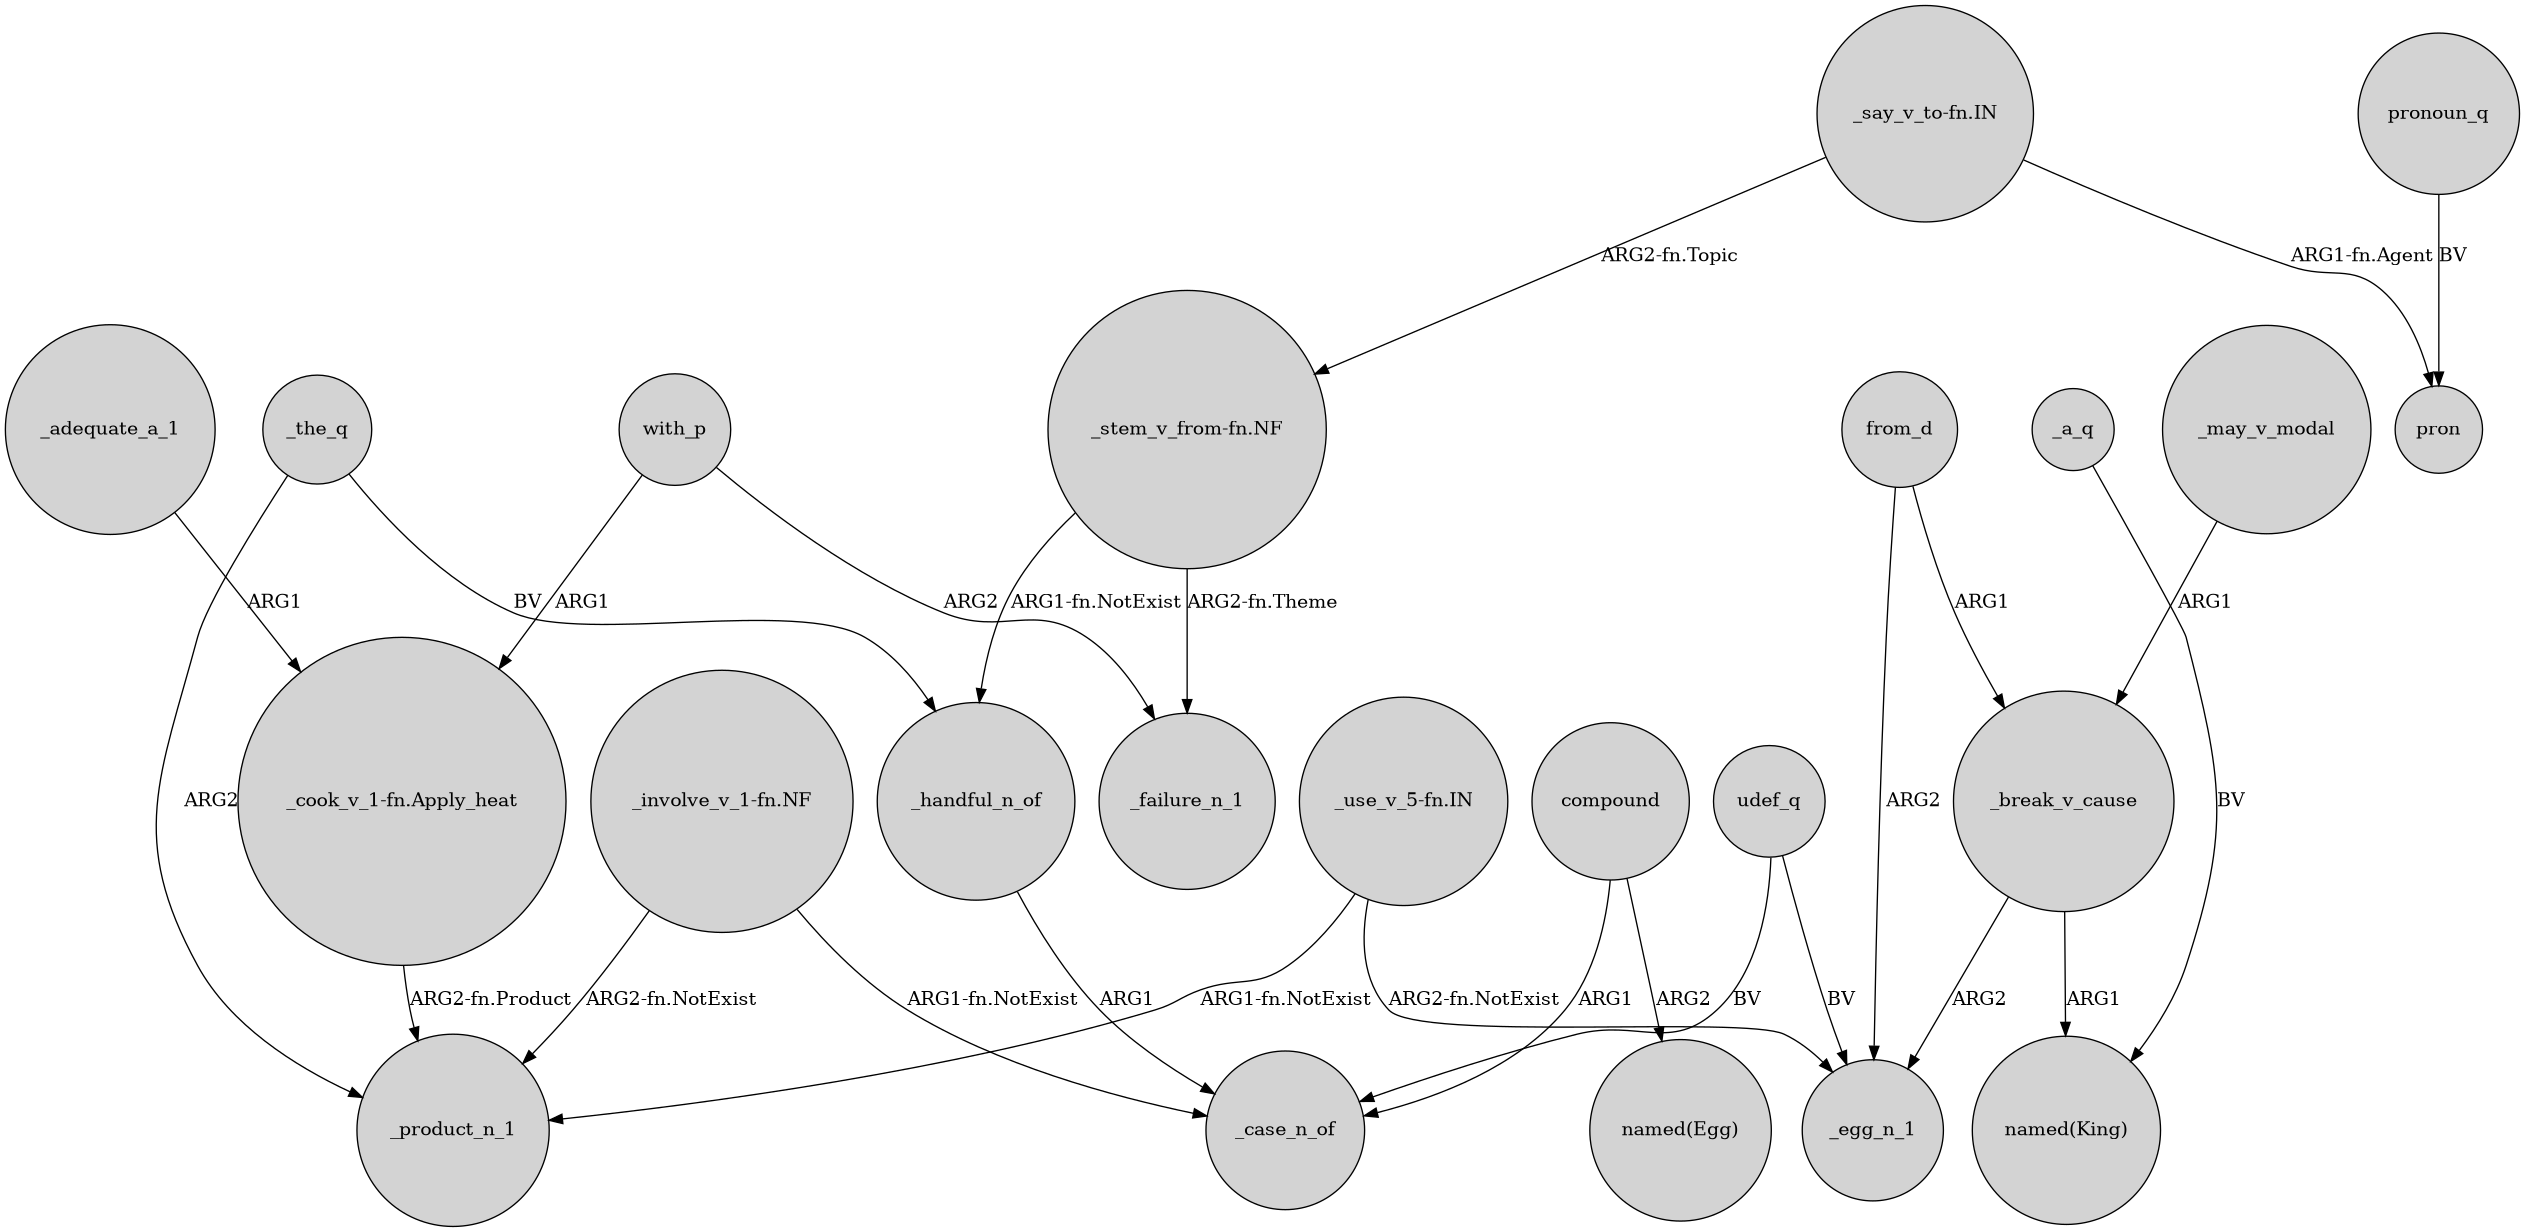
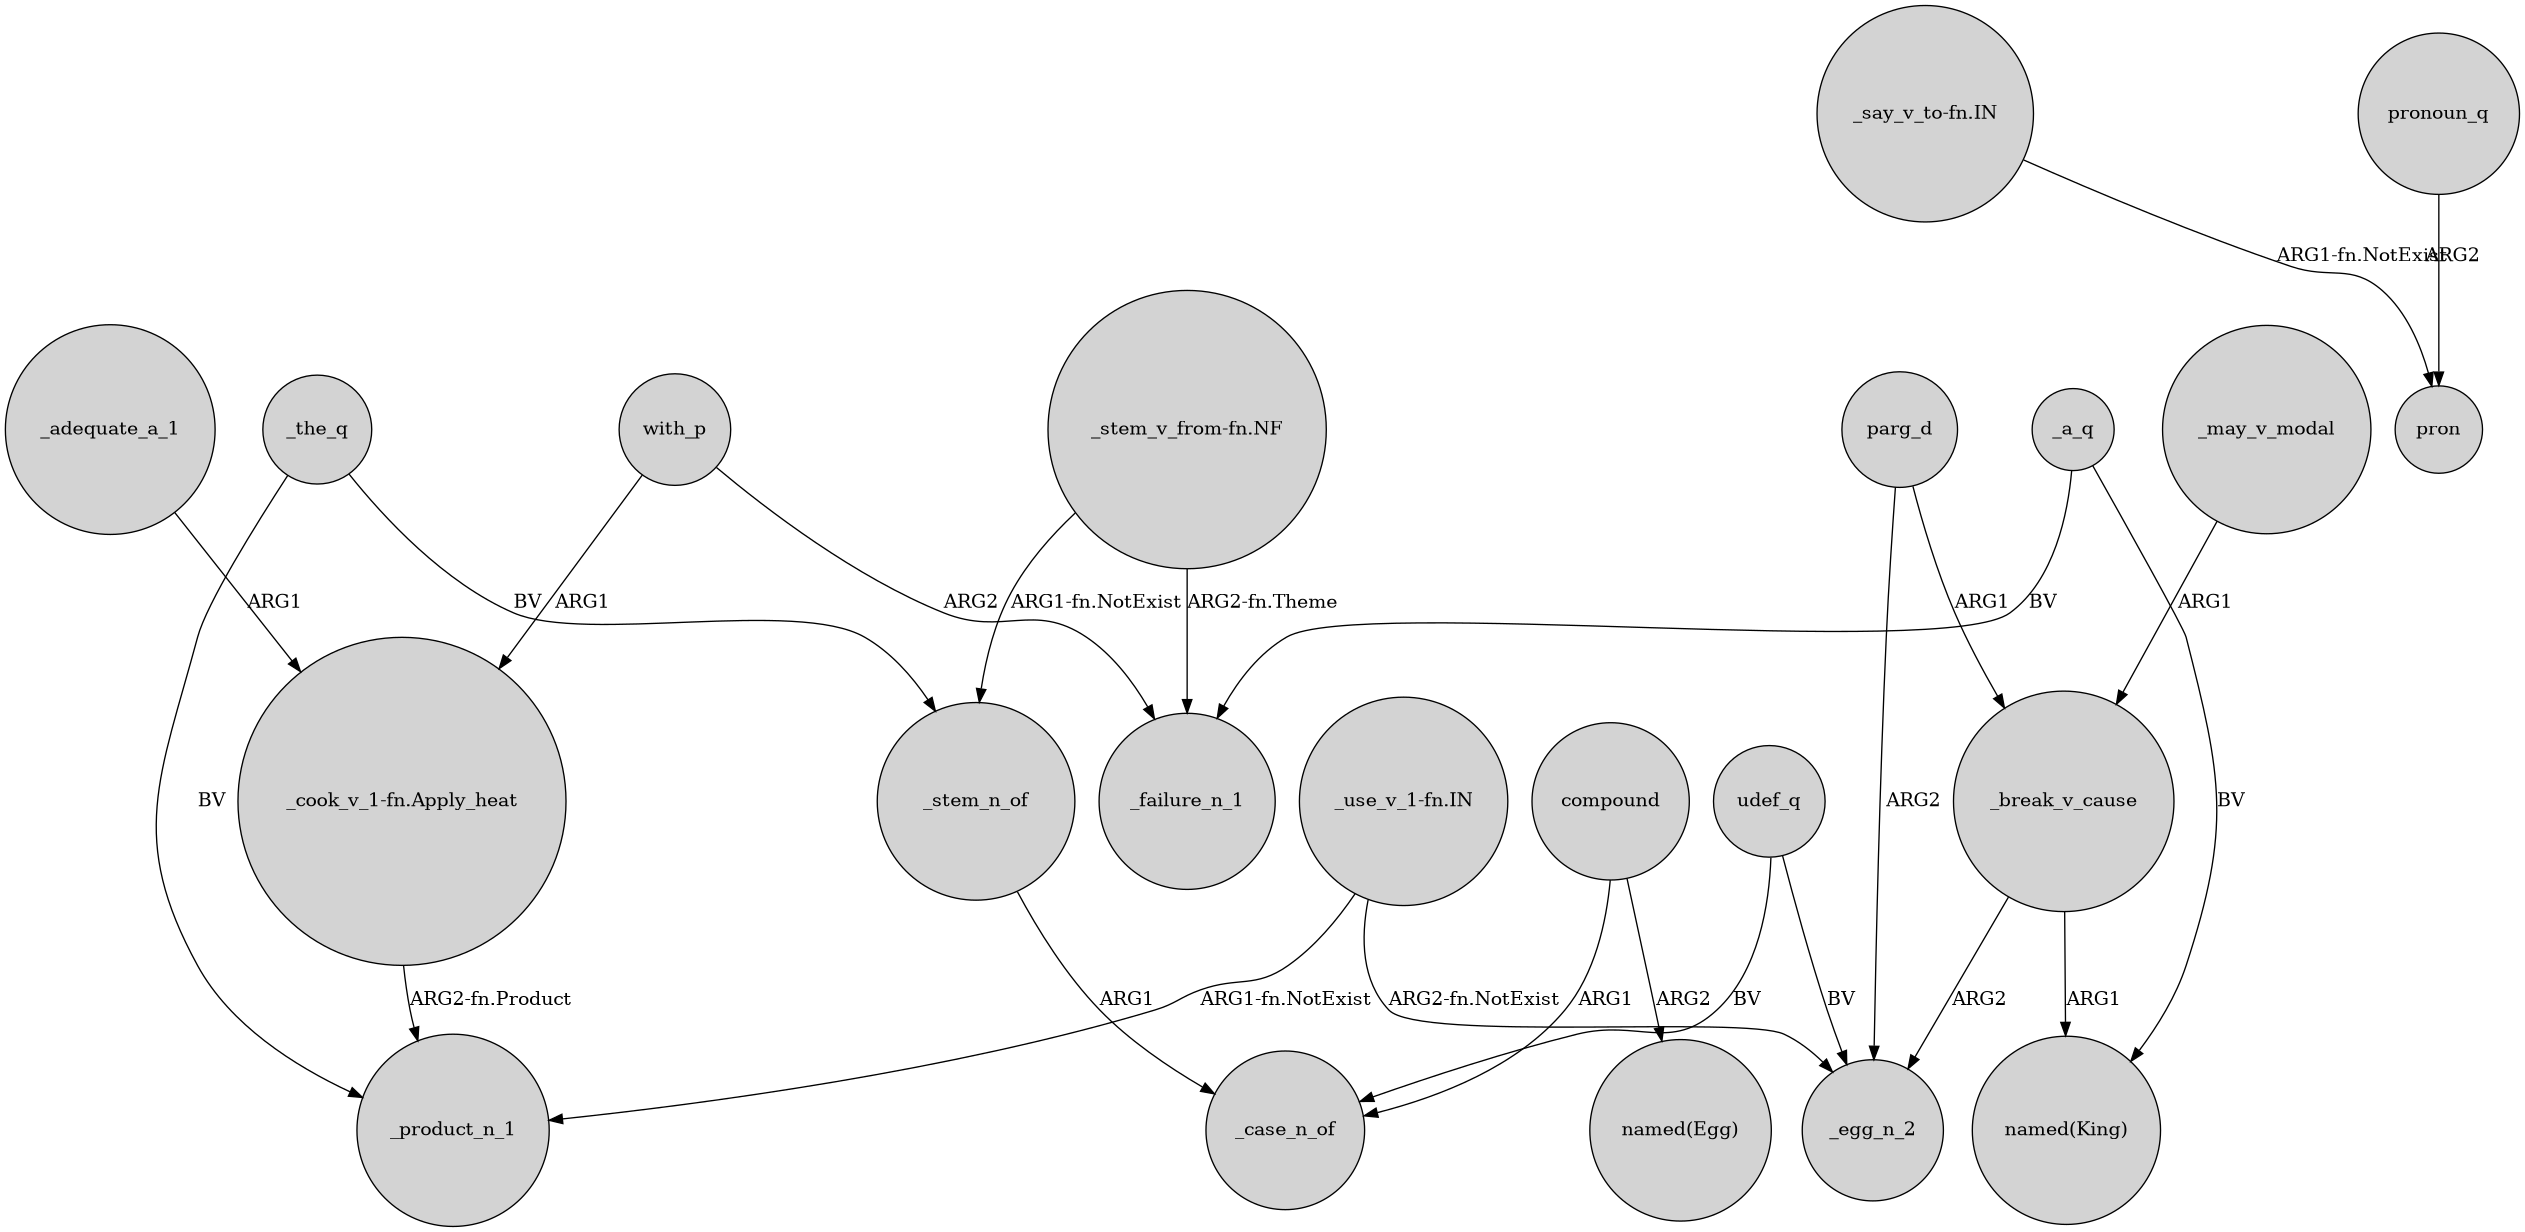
edge "_say_v_to-fn.IN" -> "pron": label "ARG1-fn.Agent" -> "ARG1-fn.NotExist"
edge "pronoun_q" -> "pron": label "BV" -> "ARG2"
edge "_say_v_to-fn.IN" -> "_stem_v_from-fn.NF": removed, label "ARG2-fn.Topic"
node "from_d": label "from_d" -> "parg_d"
edge "_a_q" -> "_failure_n_1": added, label "BV"
edge "_the_q" -> "_product_n_1": label "ARG2" -> "BV"
node "_involve_v_1-fn.NF": removed
node "_handful_n_of": label "_handful_n_of" -> "_stem_n_of"
node "_use_v_5-fn.IN": label "_use_v_5-fn.IN" -> "_use_v_1-fn.IN"
node "_egg_n_1": label "_egg_n_1" -> "_egg_n_2"
